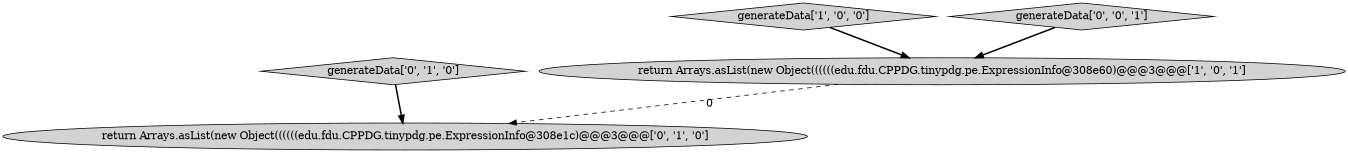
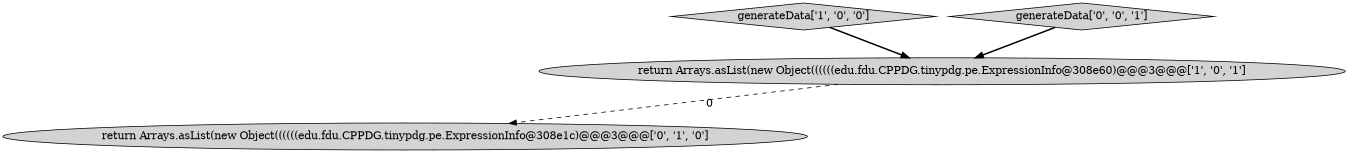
node "generateData['0', '1', '0']": removed
